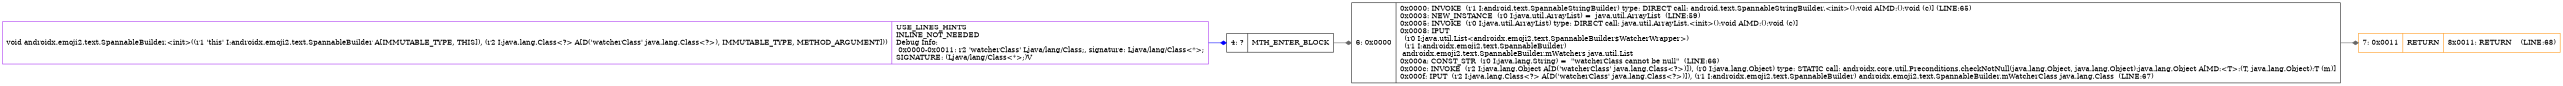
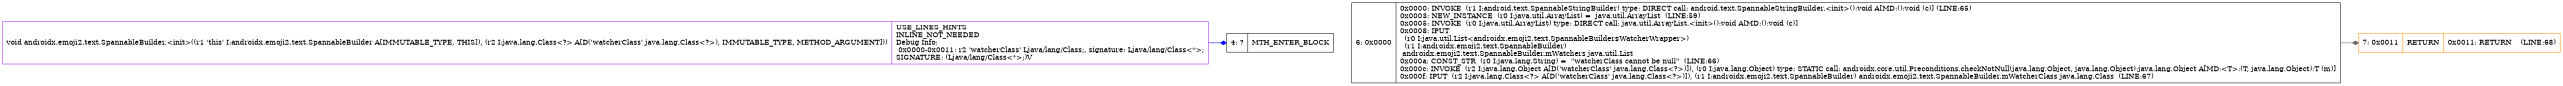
edge "4: ?" -> "6: 0x0000": removed
node "7: 0x0011": text "8x0011: RETURN    (LINE:68)" -> "0x0011: RETURN    (LINE:68)"
